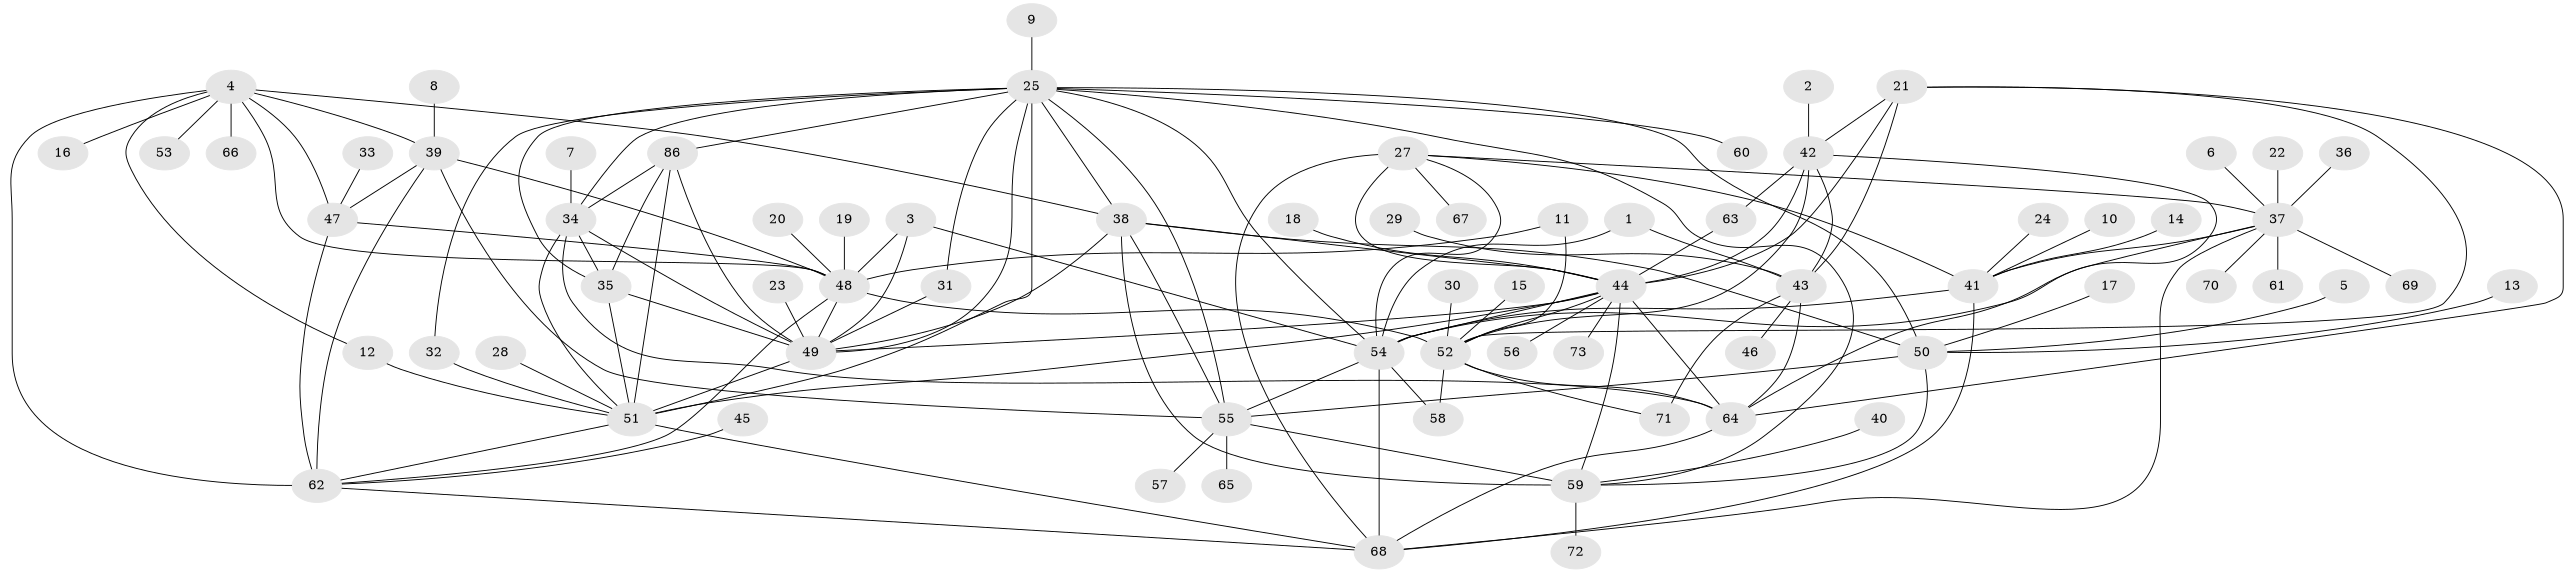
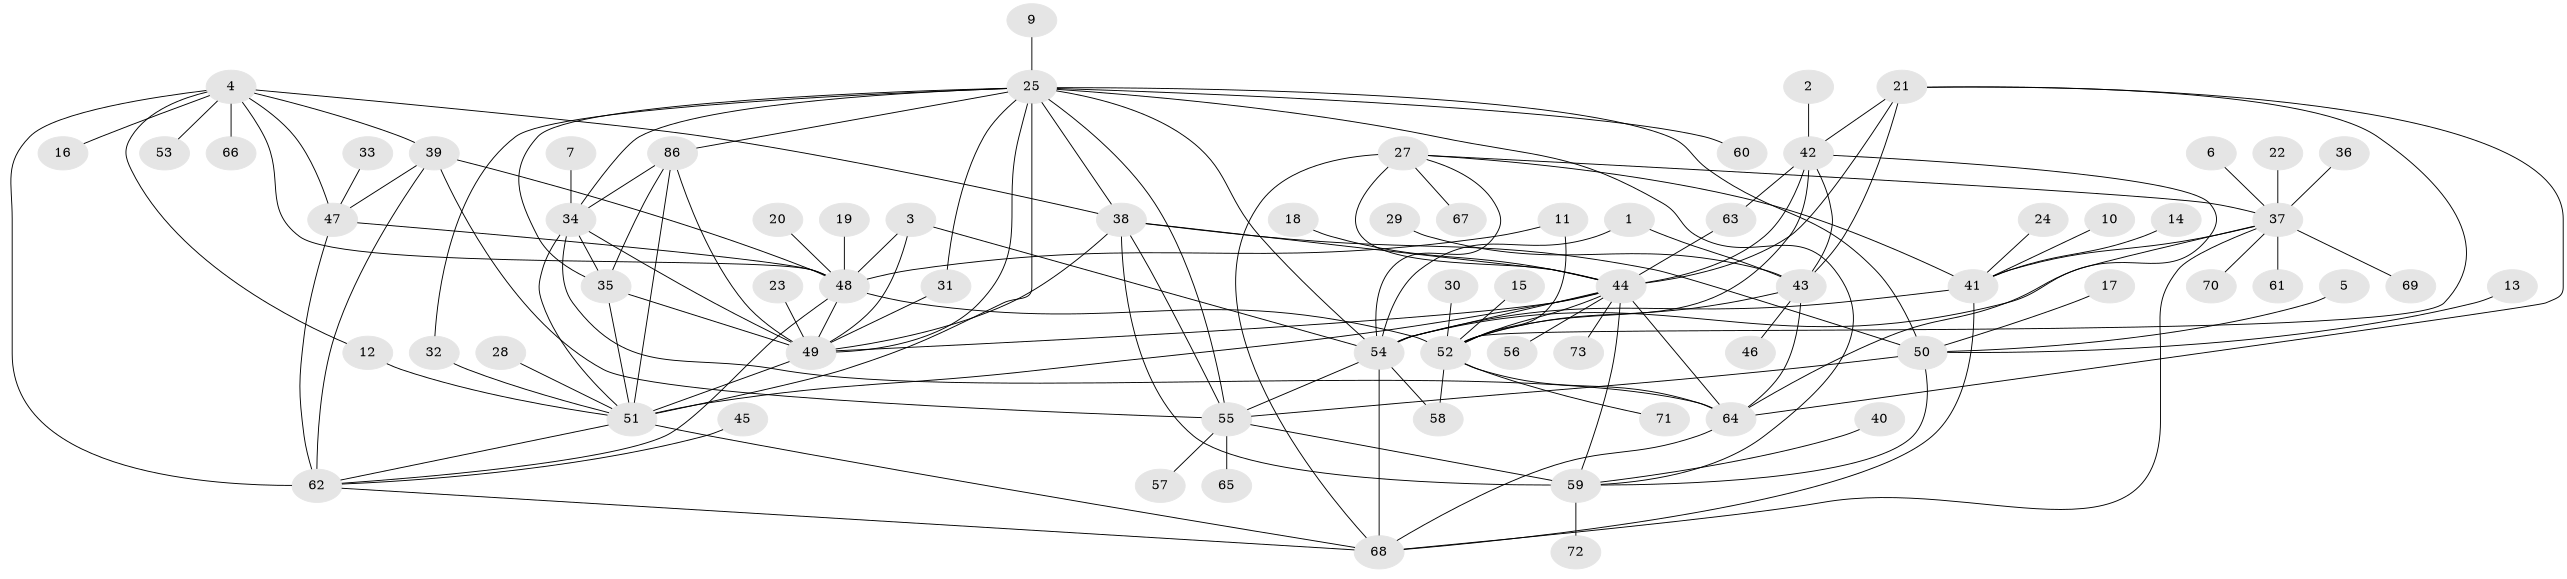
node "8": removed
edge "43" -- "71": now "43" -- "52"
